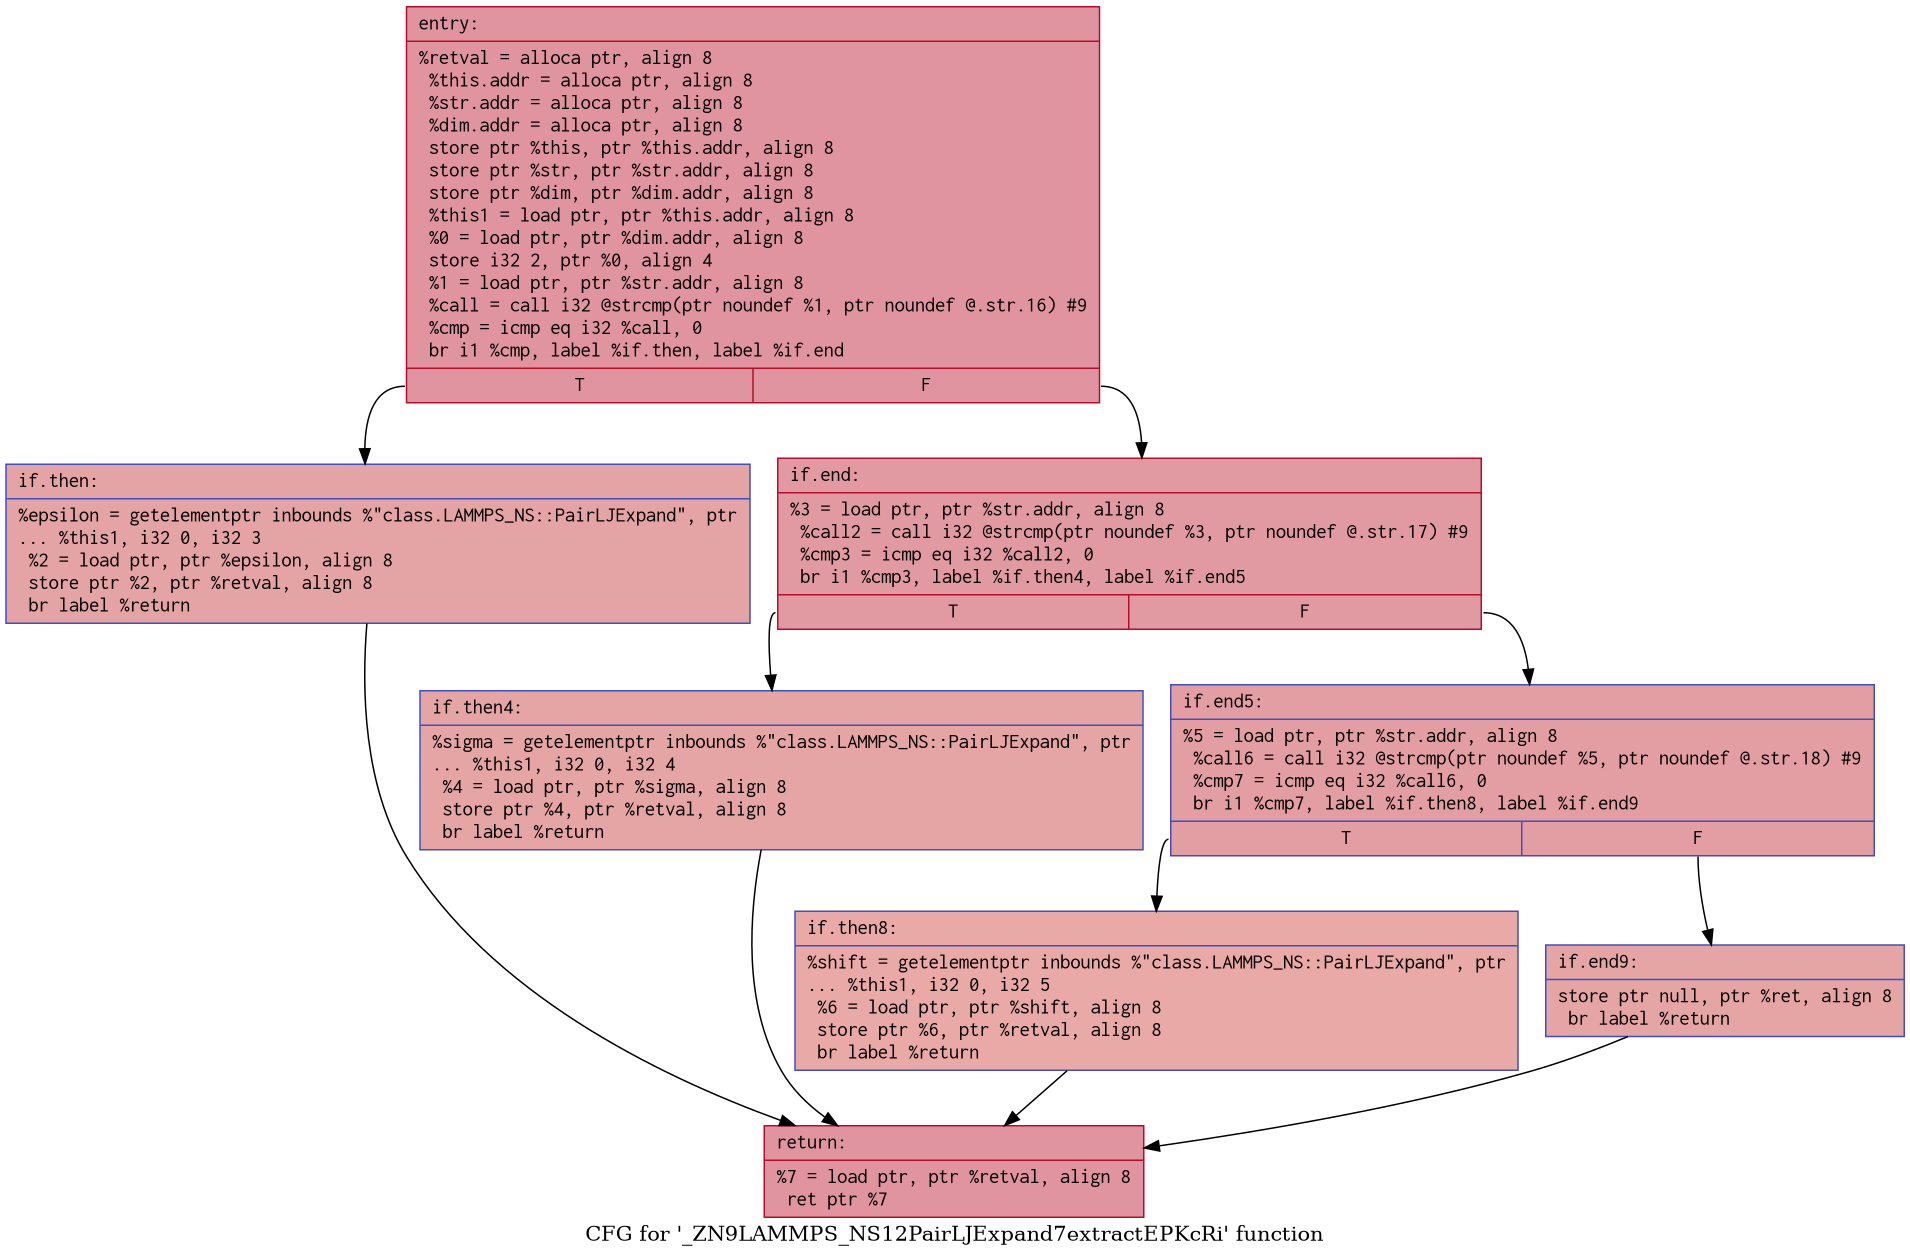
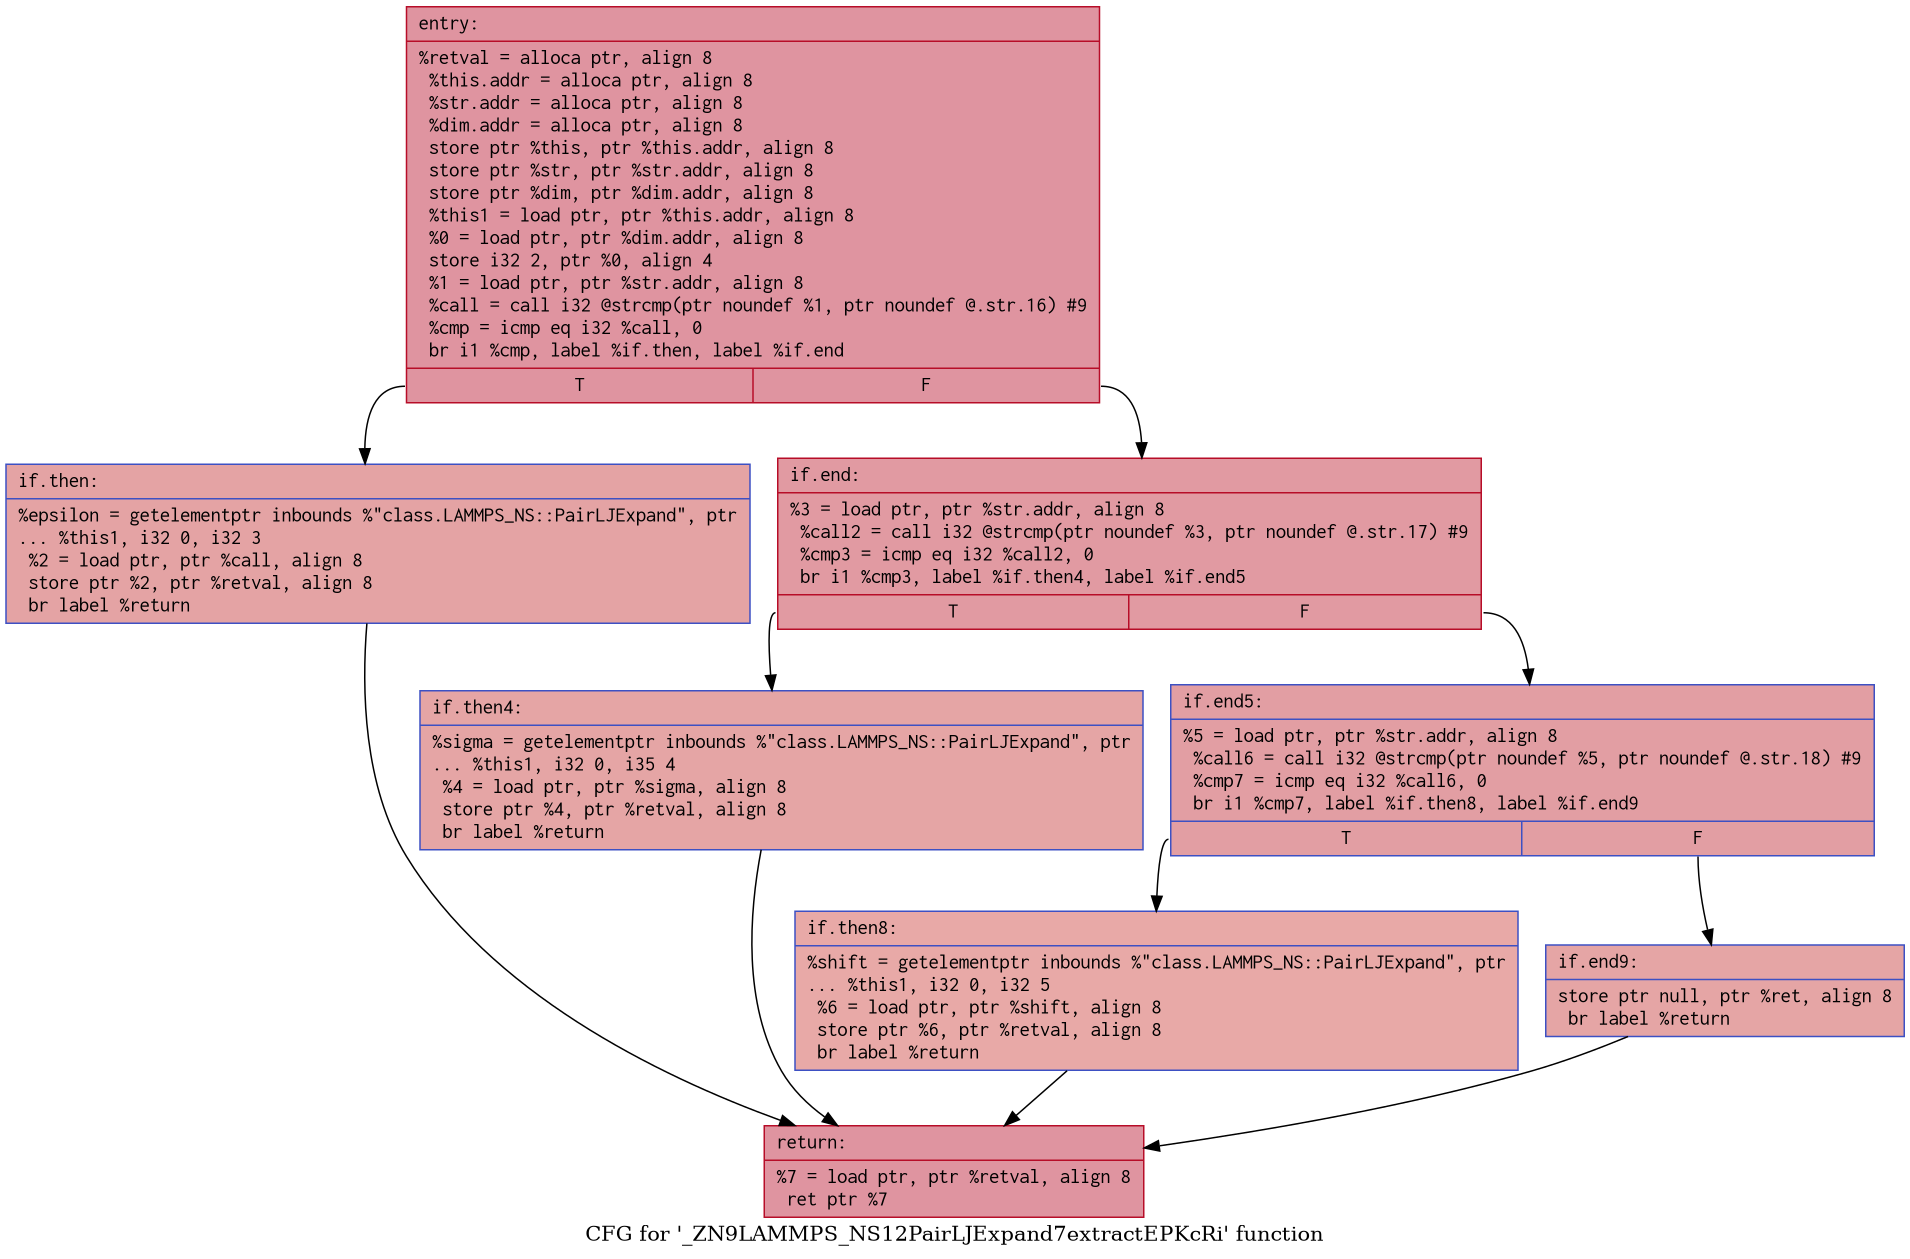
node "if.then:": text "%2 = load ptr, ptr %epsilon, align 8" -> "%2 = load ptr, ptr %call, align 8"
node "if.then4:": text "... %this1, i32 0, i32 4" -> "... %this1, i32 0, i35 4"
